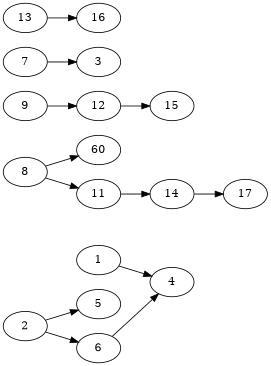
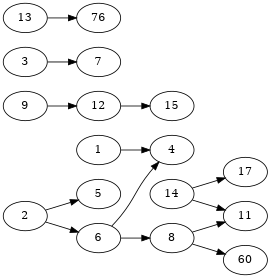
node "16": label "16" -> "76"
edge "7" -> "3": reversed
edge "11" -> "14": reversed
edge "6" -> "8": added
